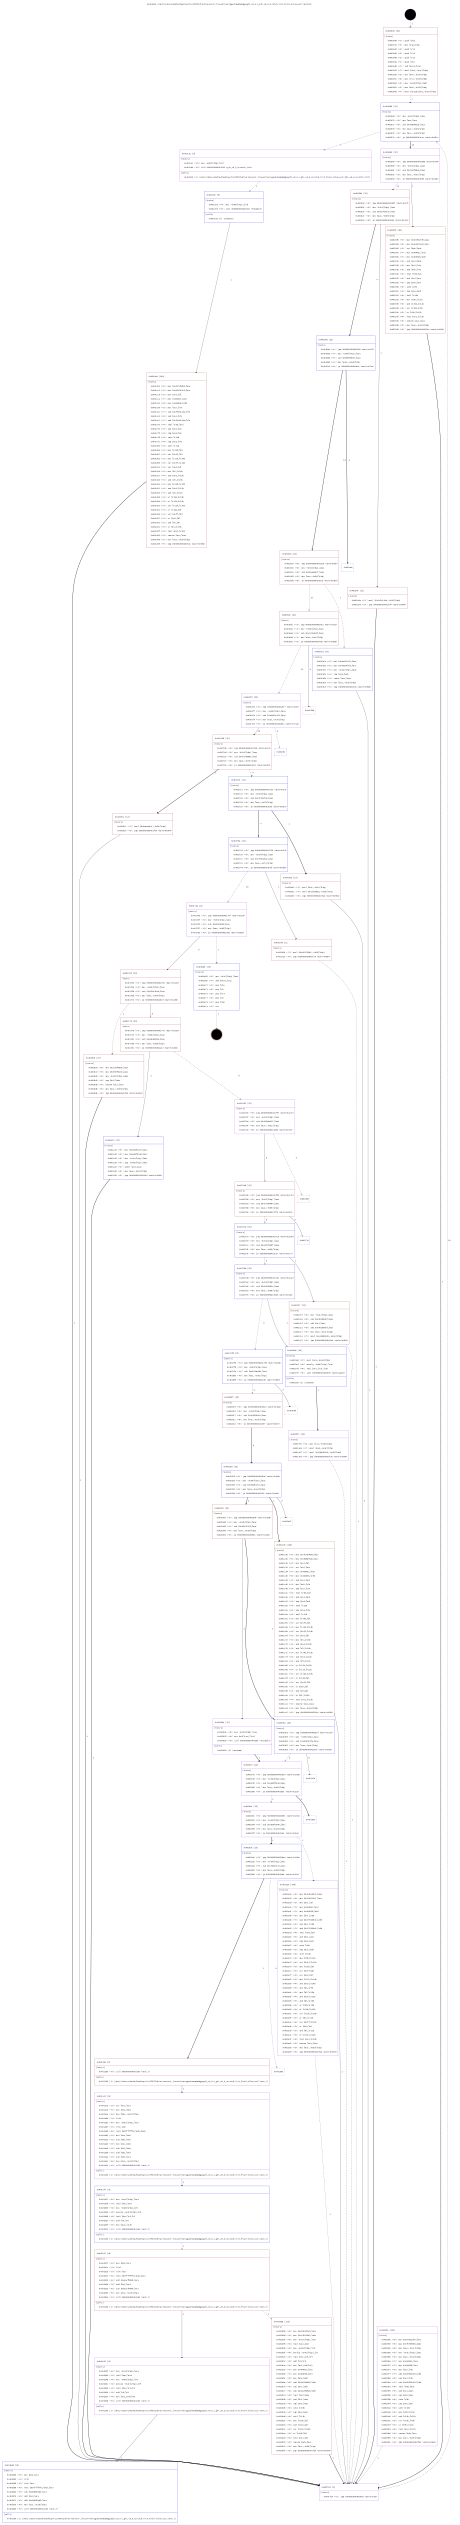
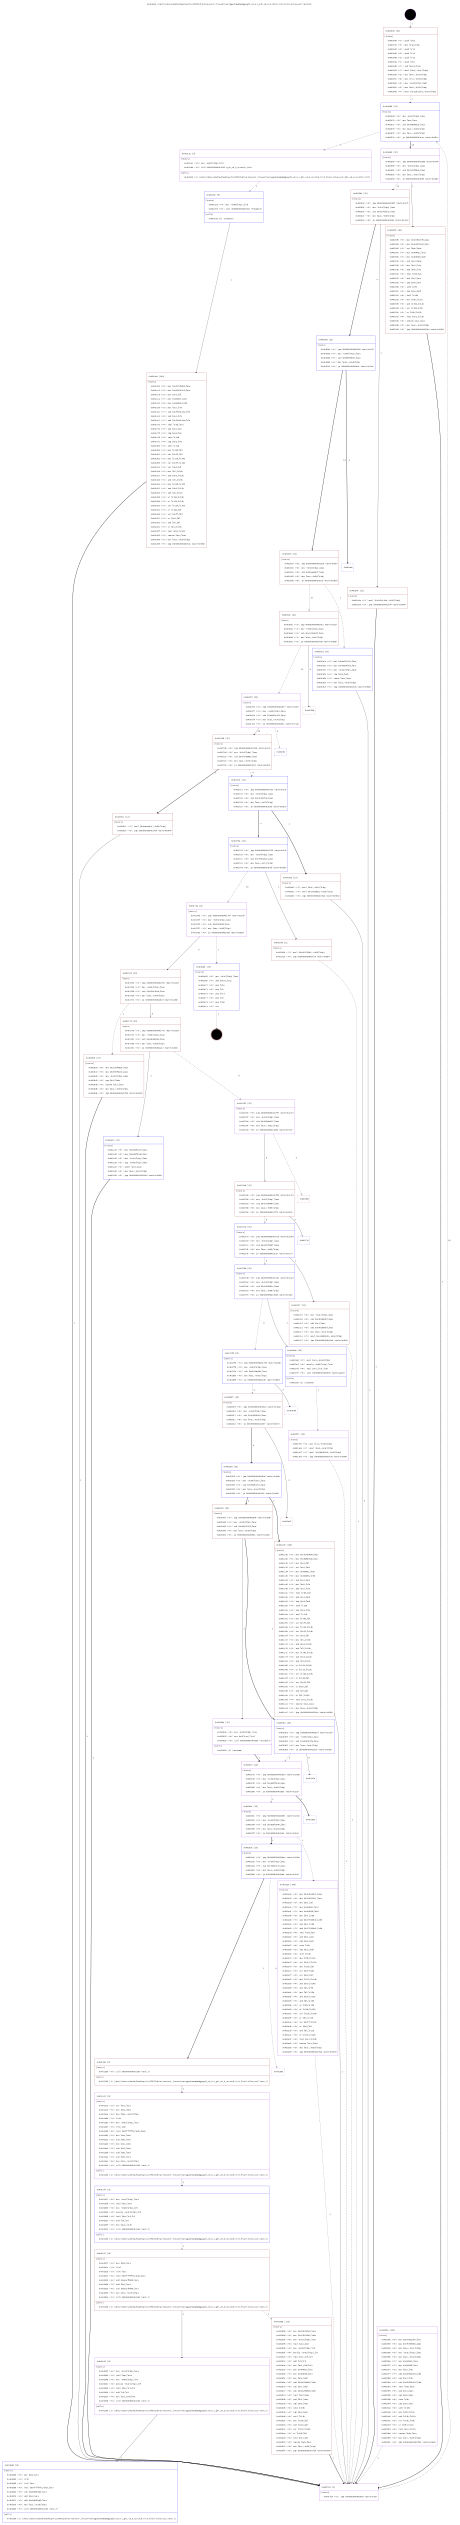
edge "0x4019e8 [20]" -> "0x4019fc [23]": style bold -> dashed
edge "0x401828 [25]" -> "0x401e97": now "0x40180f [25]" -> "0x401e97"
